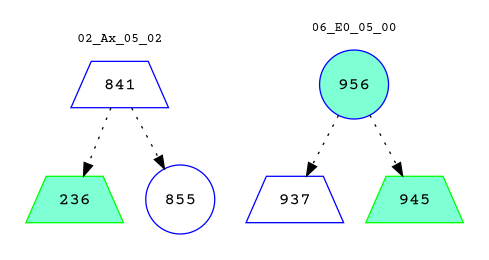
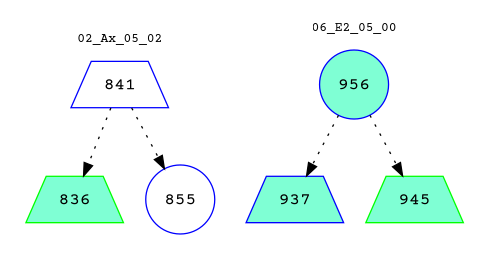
cluster "06_E0_05_00": label "06_E0_05_00" -> "06_E2_05_00"
node "236": label "236" -> "836"
node "937": fillcolor white -> aquamarine
